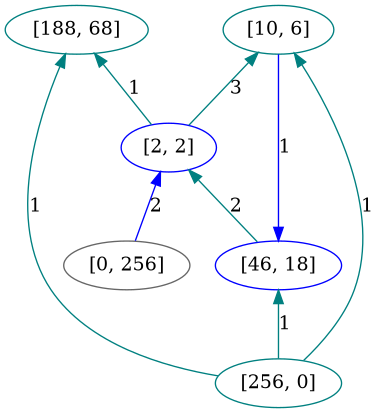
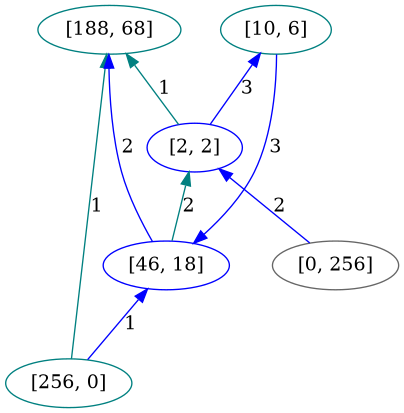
edge "[2, 2]" -> "[10, 6]": color teal -> blue
edge "[10, 6]" -> "[46, 18]": label "1" -> "3"
edge "[46, 18]" -> "[188, 68]": added, label "2"
edge "[256, 0]" -> "[10, 6]": removed, label "1"
edge "[256, 0]" -> "[46, 18]": color teal -> blue
